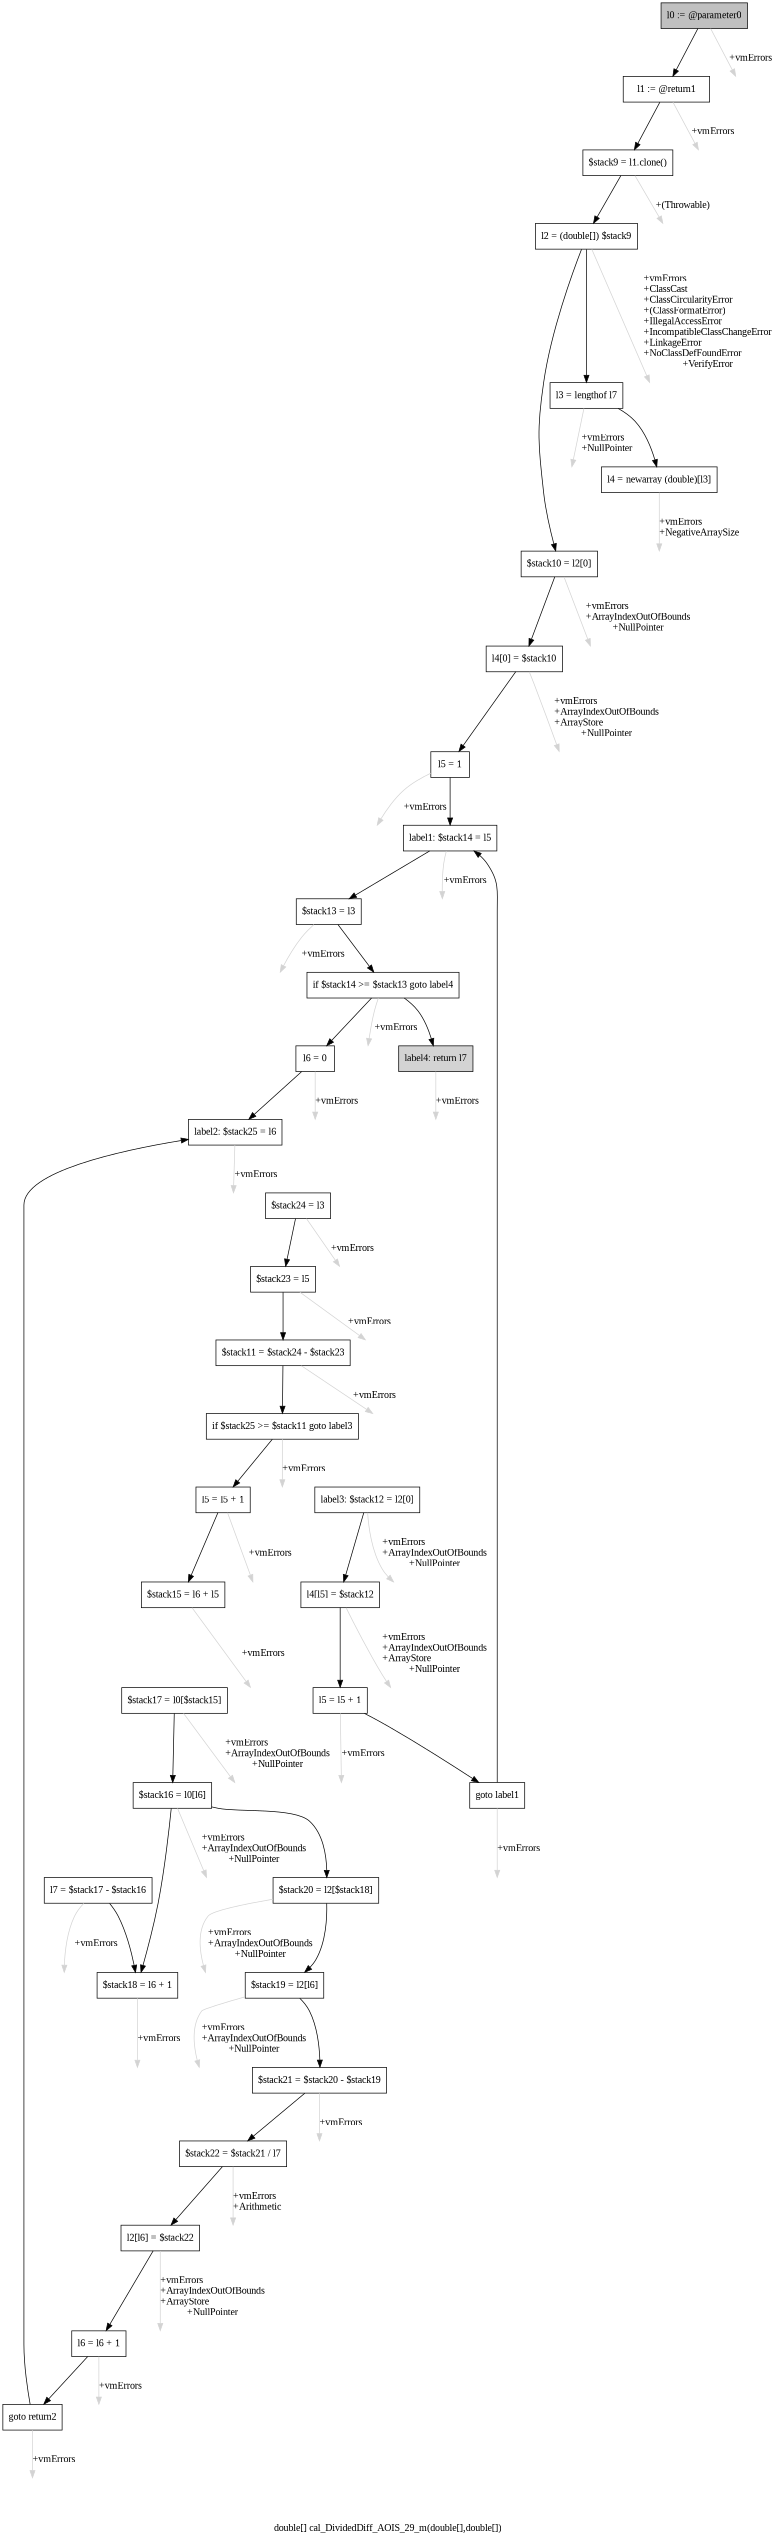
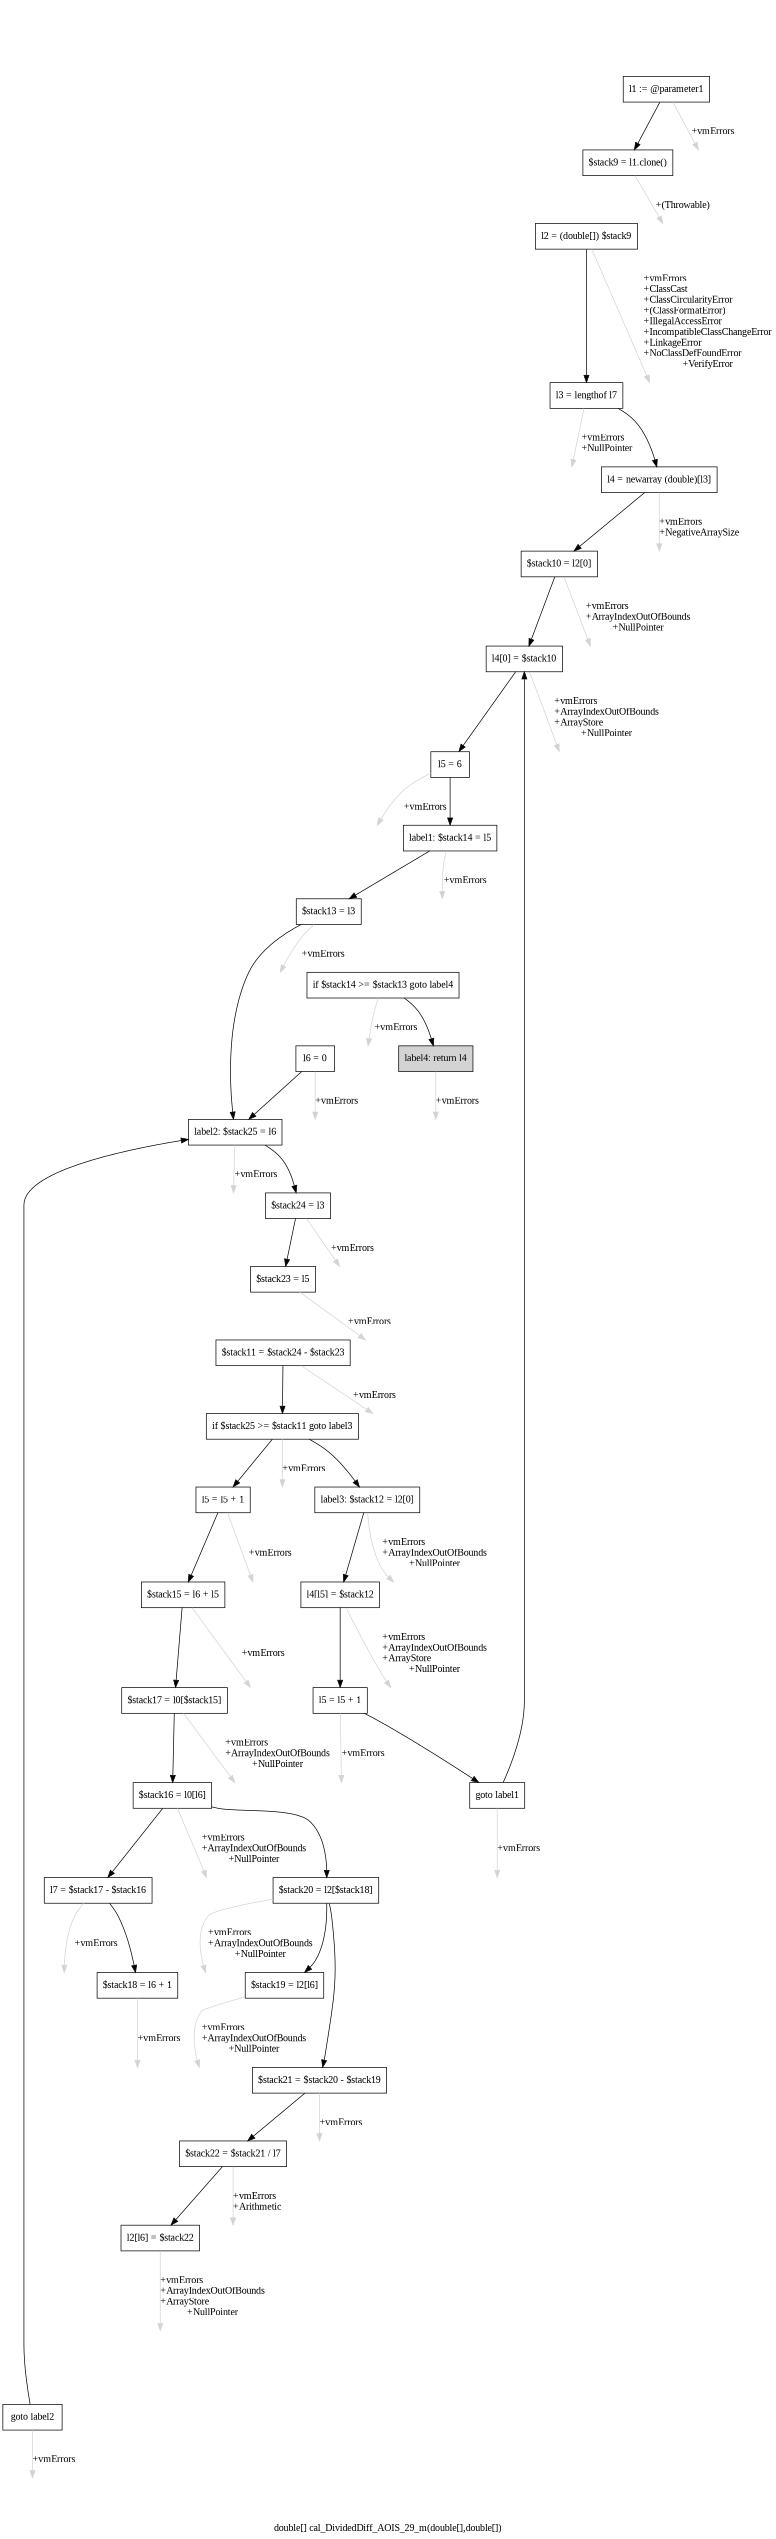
node "l0 := @parameter0": removed
node "l1 := @return1": label "l1 := @return1" -> "l1 := @parameter1"
edge "$stack9 = l1.clone()" -> "l2 = (double[]) $stack9": removed
edge "l2 = (double[]) $stack9" -> "$stack10 = l2[0]": now "l4 = newarray (double)[l3]" -> "$stack10 = l2[0]"
node "l5 = 1": label "l5 = 1" -> "l5 = 6"
edge "$stack13 = l3" -> "if $stack14 >= $stack13 goto label4": now "$stack13 = l3" -> "label2: $stack25 = l6"
edge "if $stack14 >= $stack13 goto label4" -> "l6 = 0": removed
node "label4: return l7": label "label4: return l7" -> "label4: return l4"
edge "label2: $stack25 = l6" -> "$stack24 = l3": added
edge "$stack23 = l5" -> "$stack11 = $stack24 - $stack23": removed
edge "goto label1" -> "label1: $stack14 = l5": now "goto label1" -> "l4[0] = $stack10"
edge "if $stack25 >= $stack11 goto label3" -> "label3: $stack12 = l2[0]": added
edge "$stack15 = l6 + l5" -> "$stack17 = l0[$stack15]": added
edge "$stack16 = l0[l6]" -> "$stack18 = l6 + 1": now "$stack16 = l0[l6]" -> "l7 = $stack17 - $stack16"
edge "$stack19 = l2[l6]" -> "$stack21 = $stack20 - $stack19": now "$stack20 = l2[$stack18]" -> "$stack21 = $stack20 - $stack19"
node "l6 = l6 + 1": removed
node "goto return2": label "goto return2" -> "goto label2"
